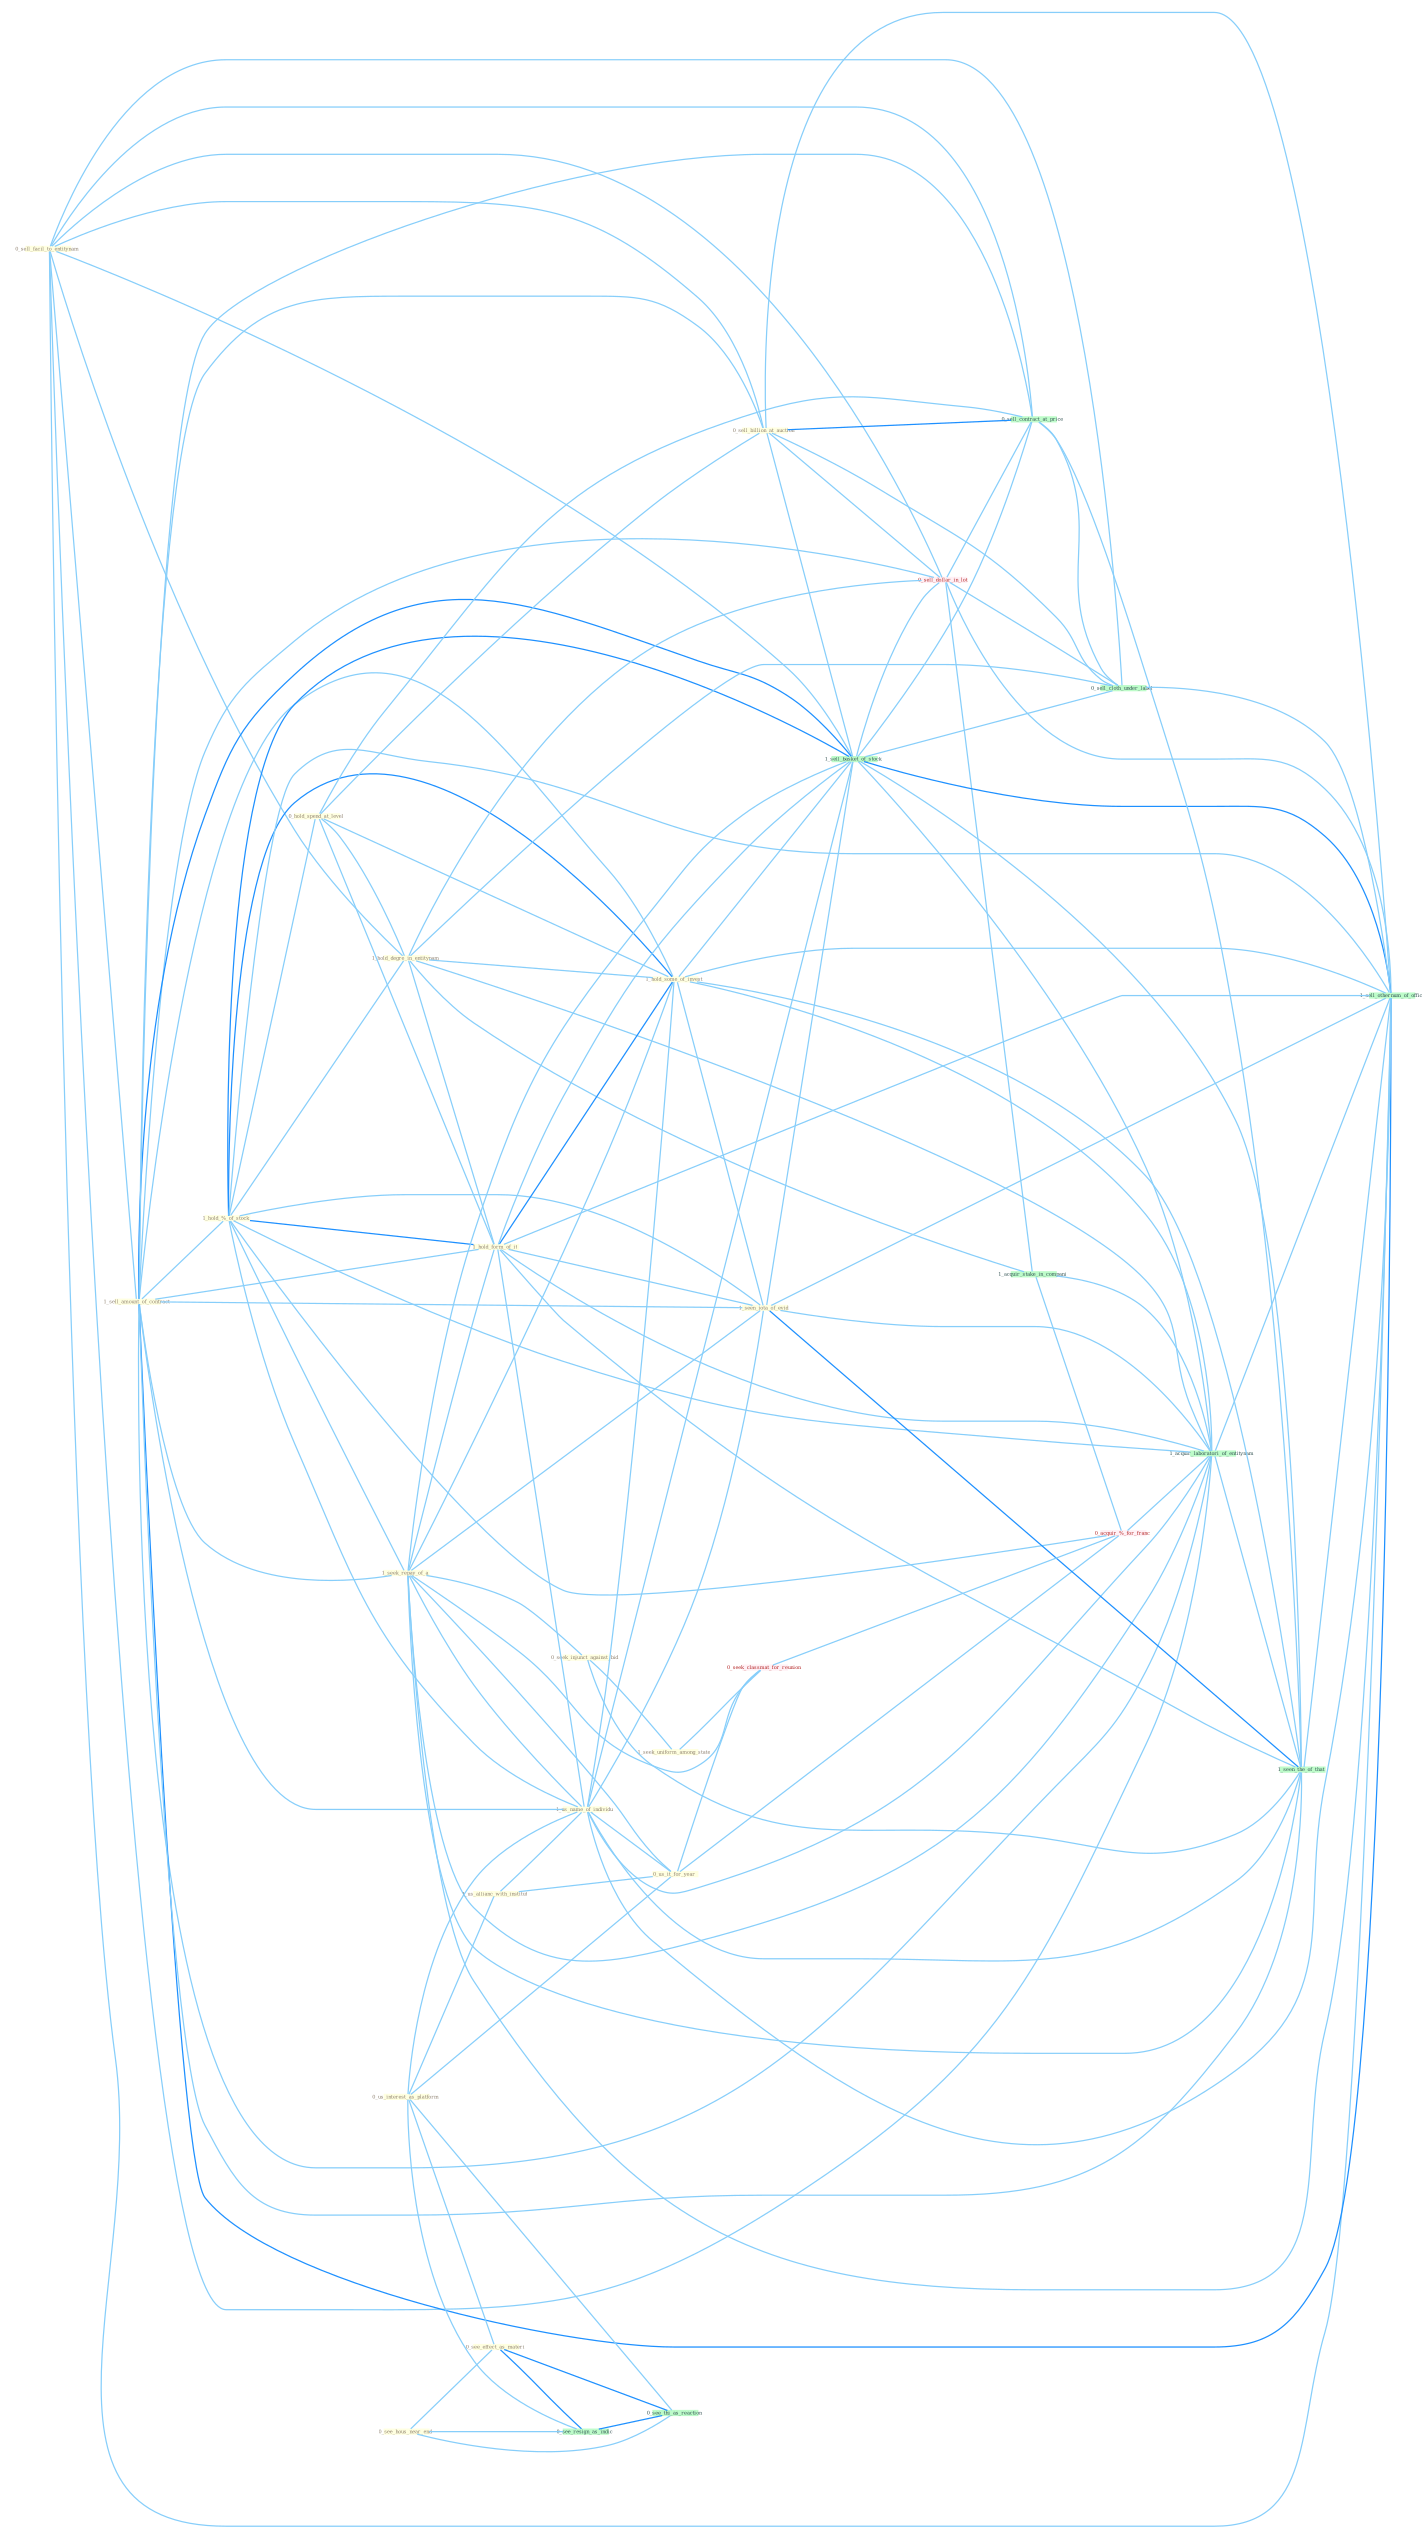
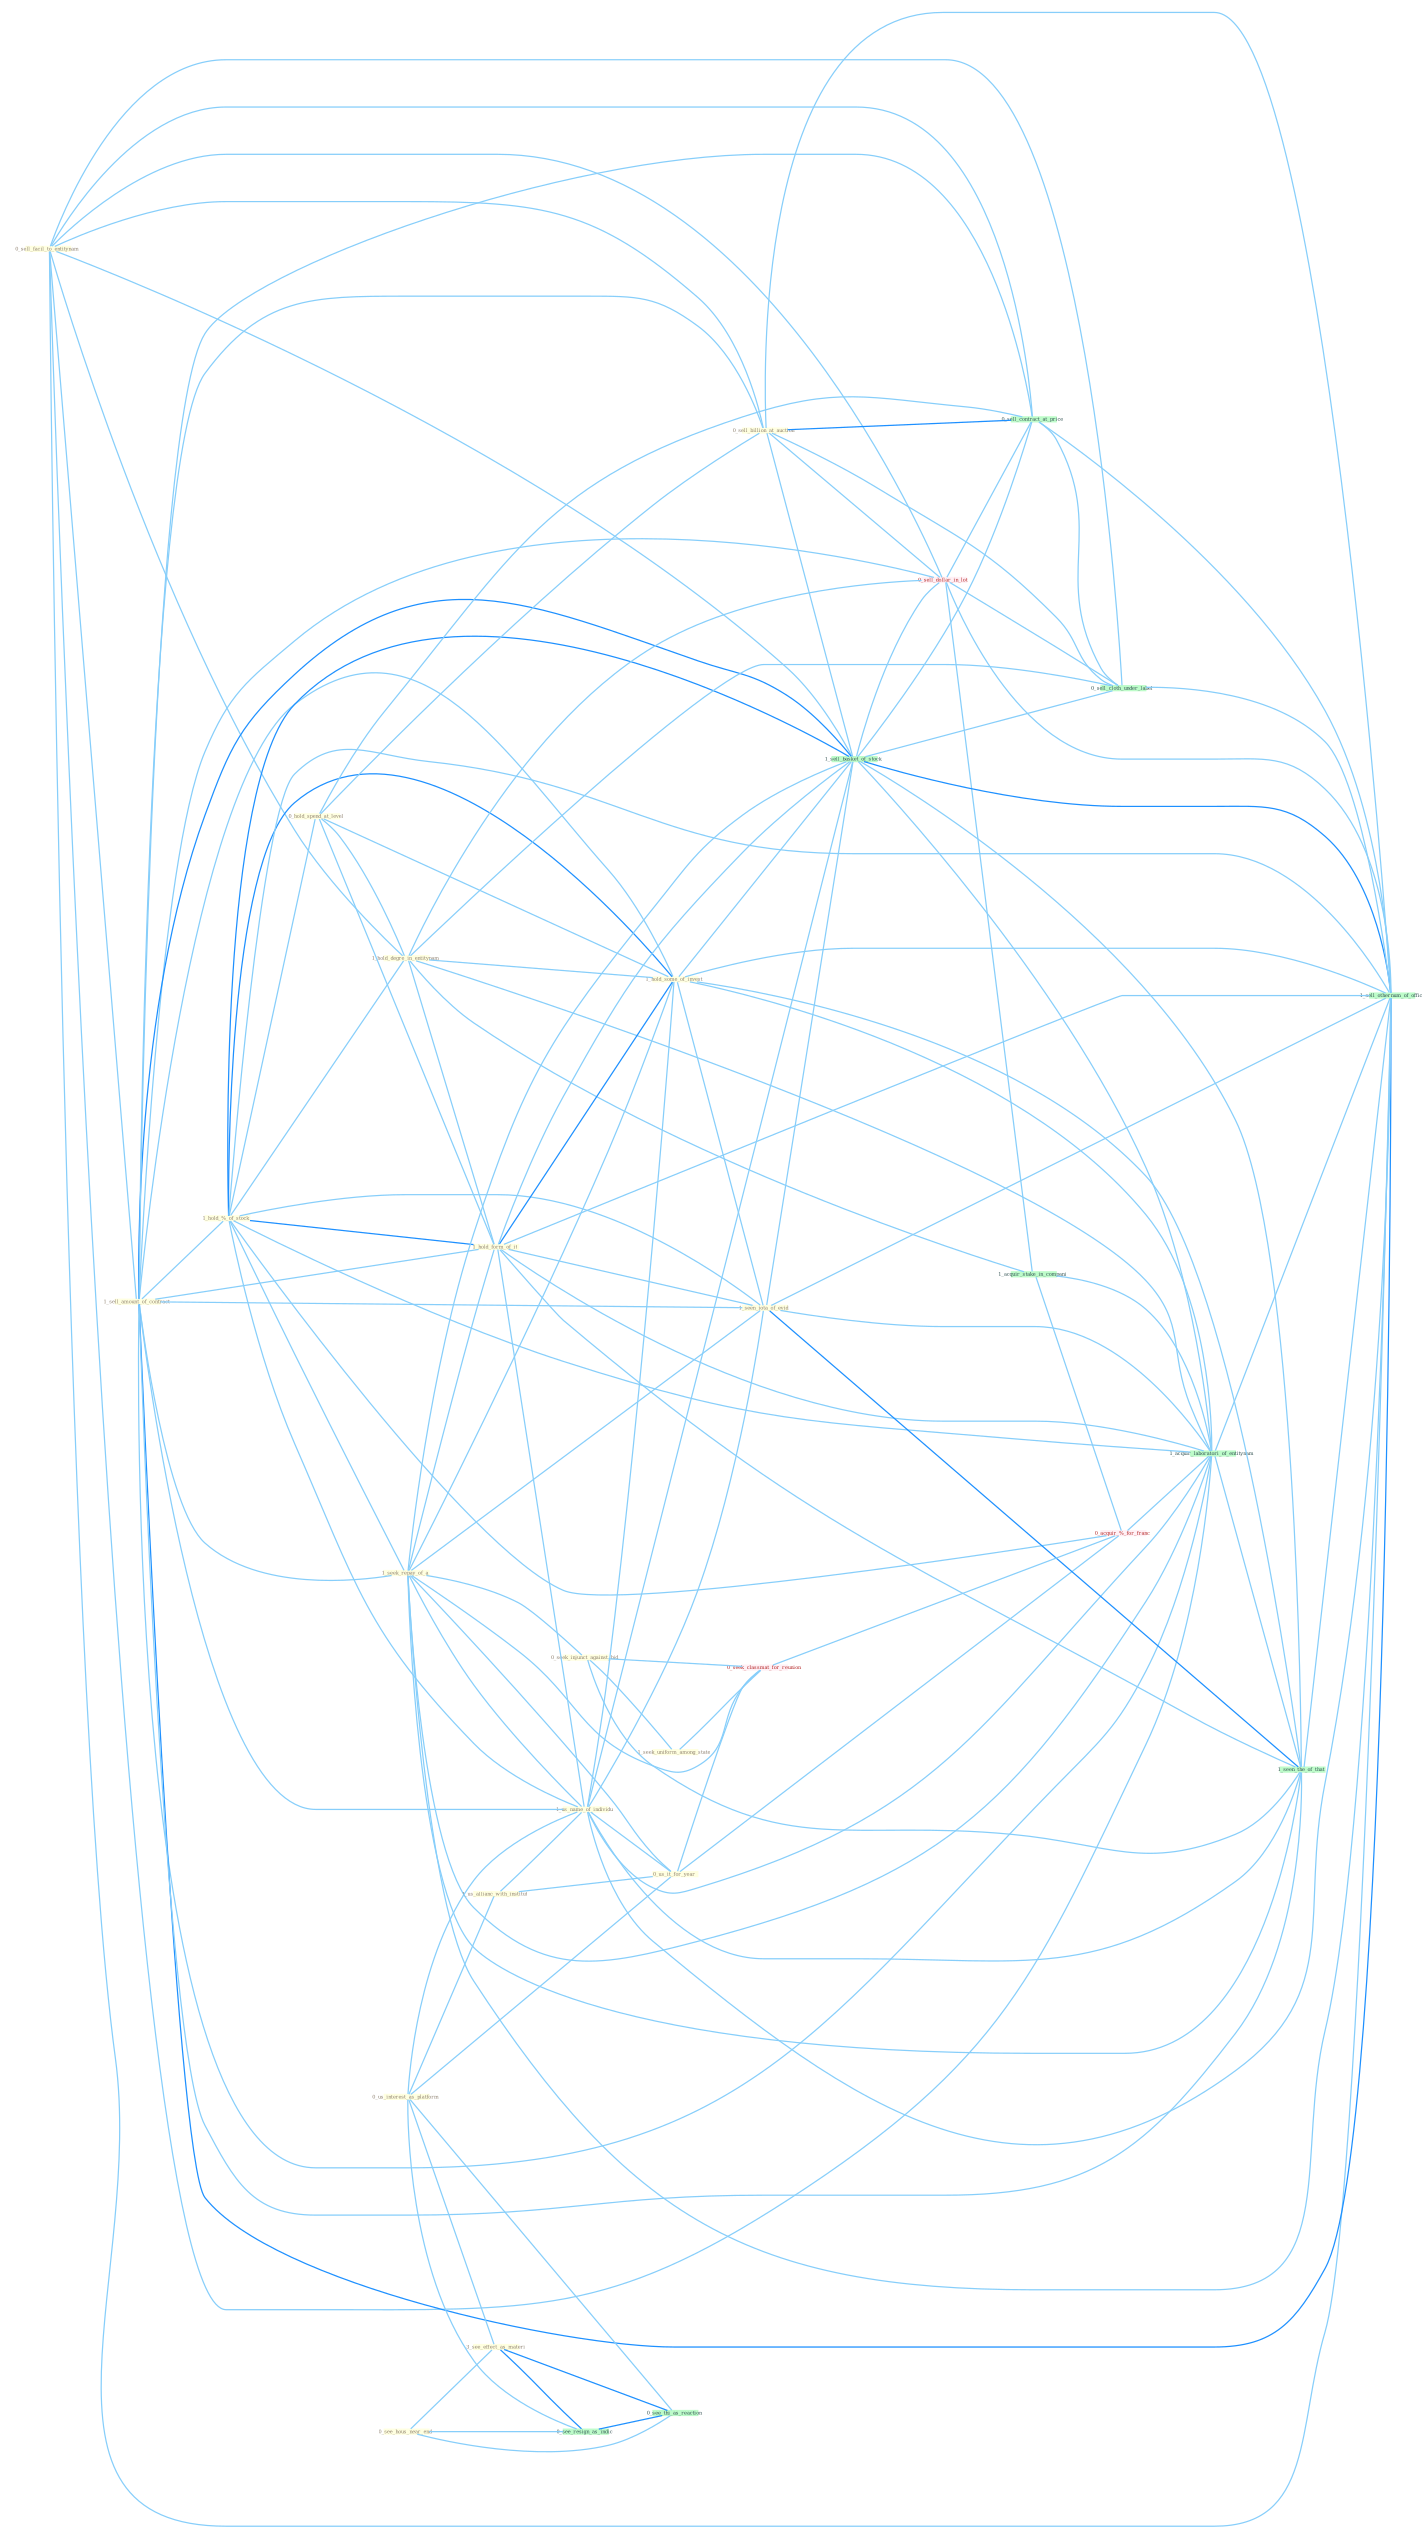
edge "0_sell_contract_at_price" -- "1_seen_the_of_that": now "0_sell_contract_at_price" -- "1_sell_othernum_of_offic"
edge "0_seek_injunct_against_bid" -- "0_seek_classmat_for_reunion": added
node "0_see_effect_as_materi": label "0_see_effect_as_materi" -> "3_see_effect_as_materi"
